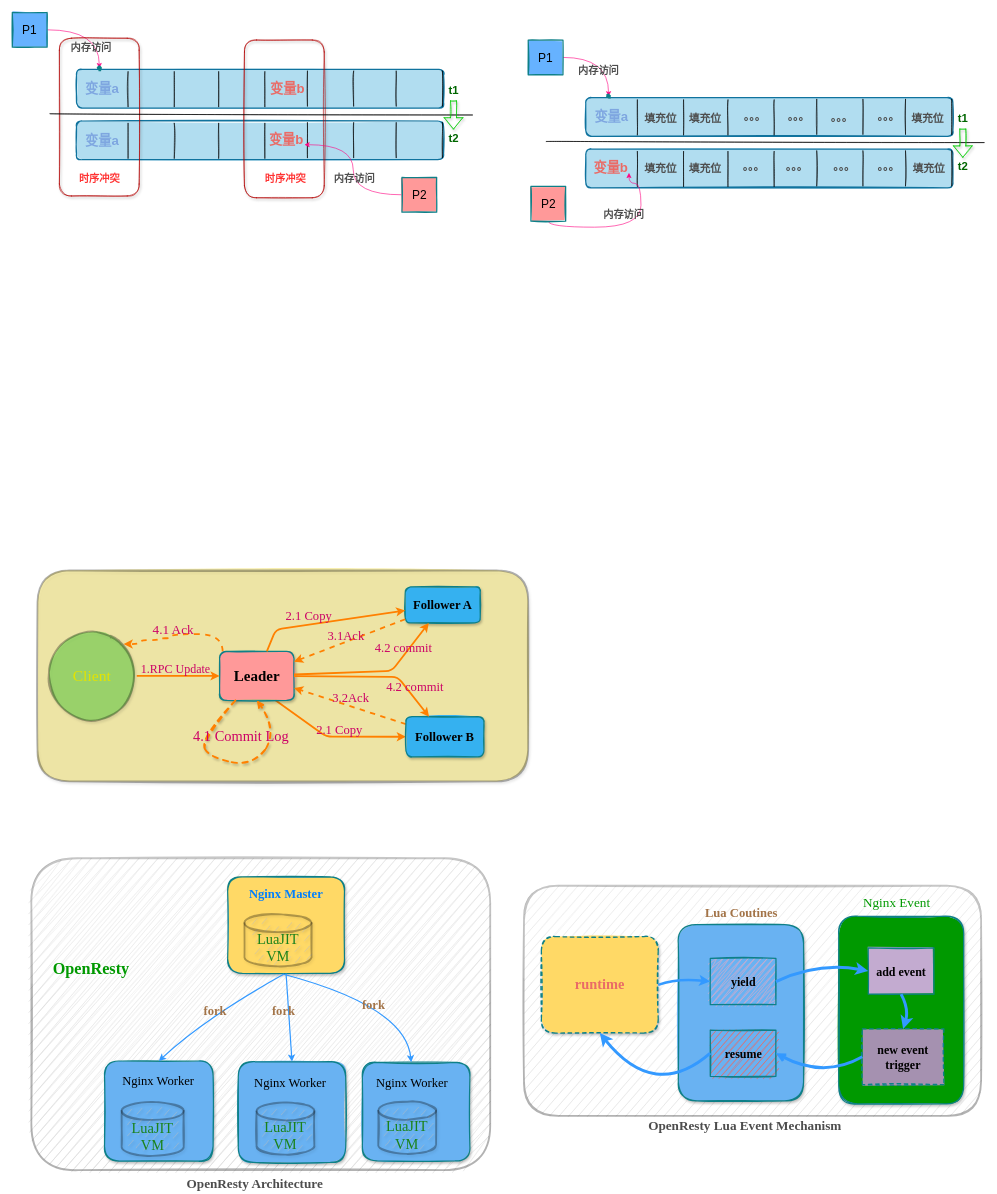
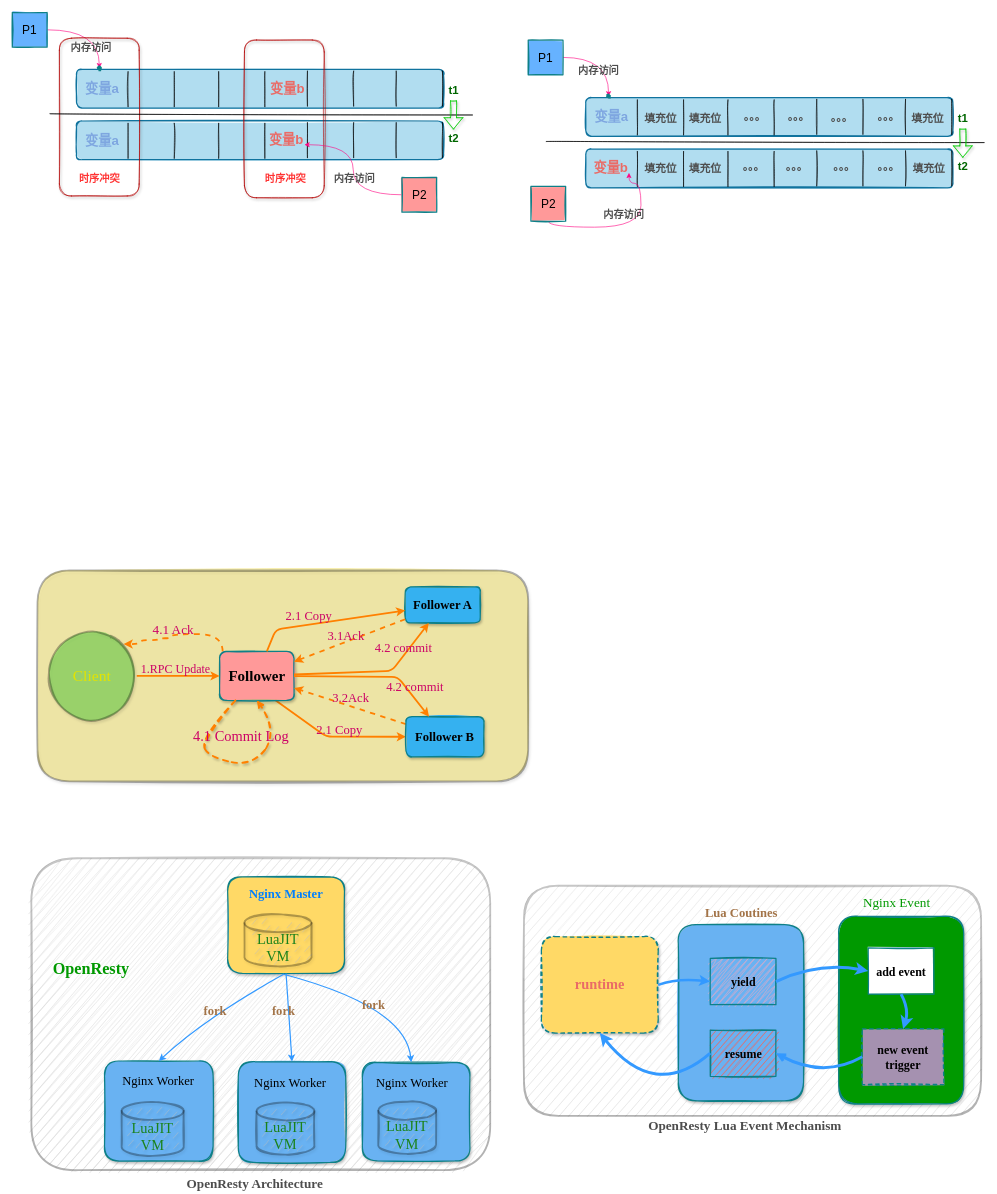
node "Leader": label "Leader" -> "Follower"
node "add event": fillcolor #c3abd0 -> #ffffff
